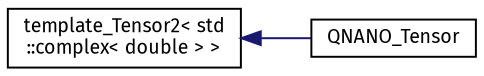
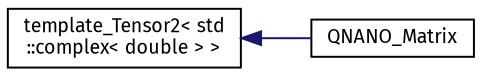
node "QNANO_Tensor": label "QNANO_Tensor" -> "QNANO_Matrix"
